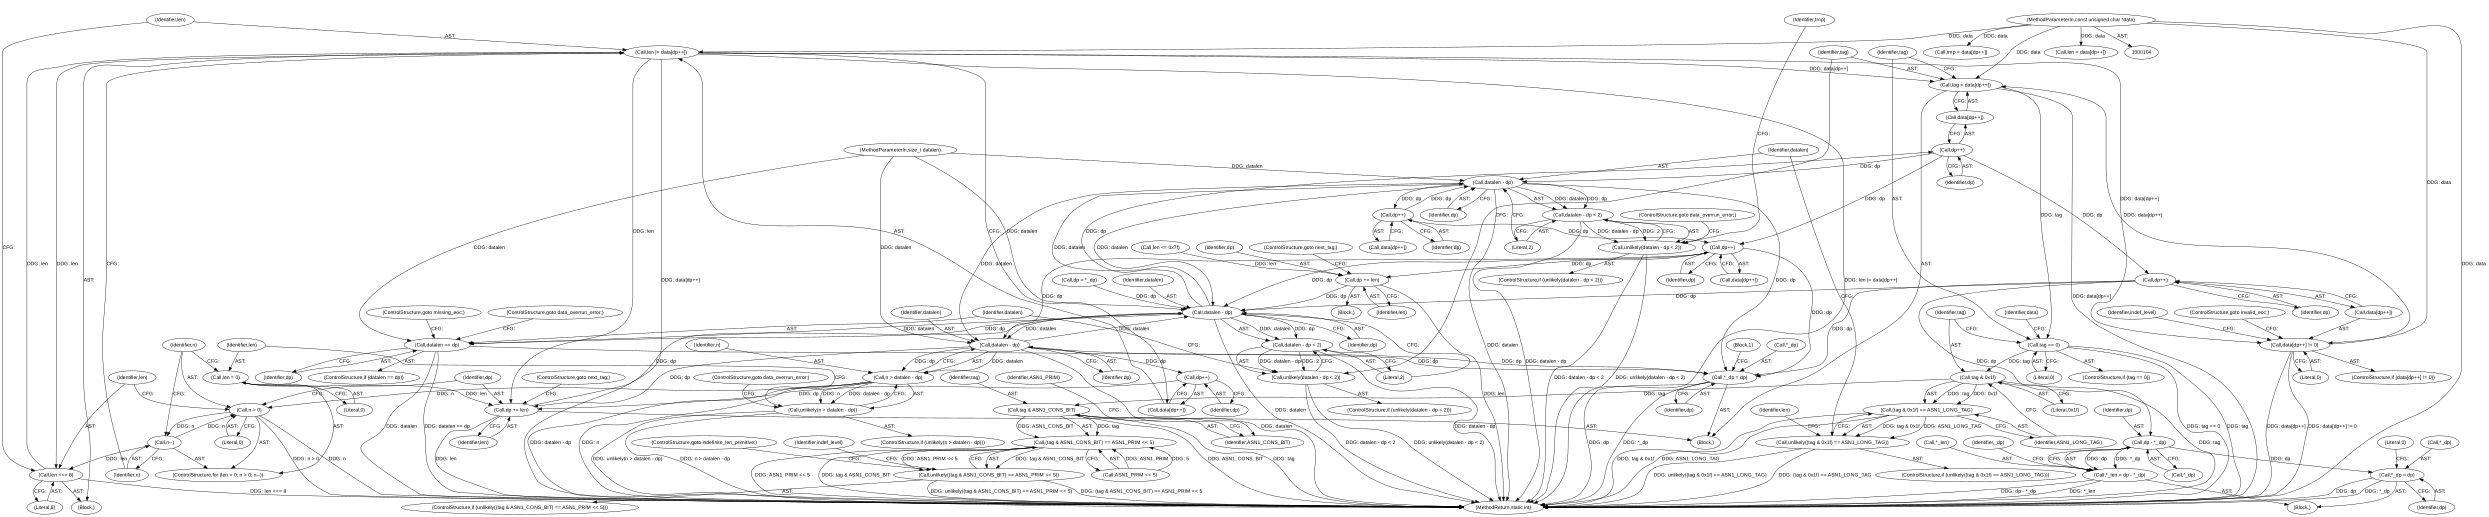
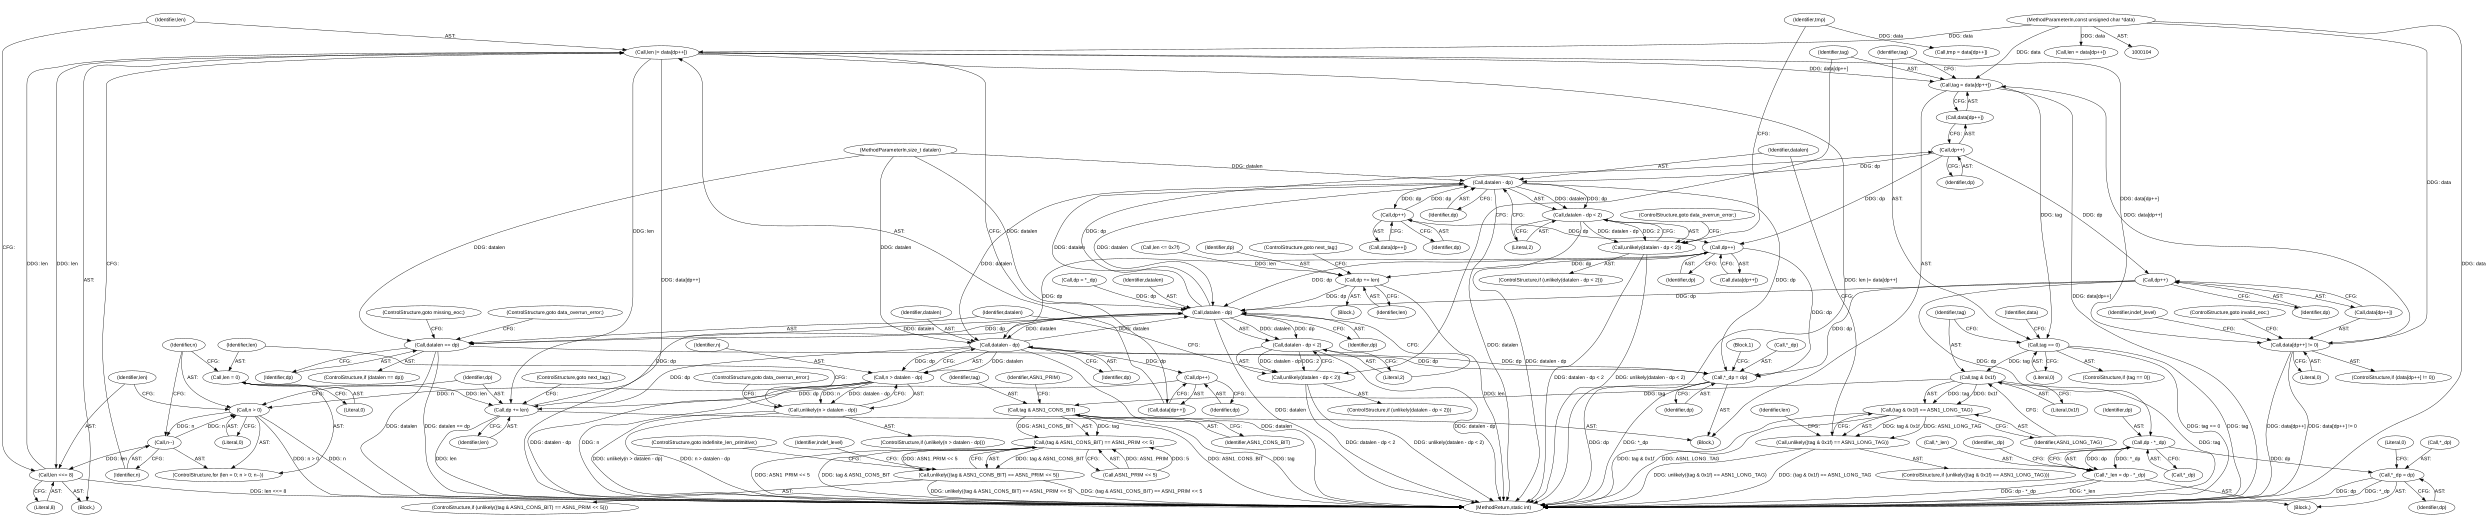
edge "(MethodParameterIn,const unsigned char *data)" -> "(Call,tmp = data[dp++])": now "(Identifier,tmp)" -> "(Call,tmp = data[dp++])"
edge "(Identifier,ASN1_PRIM)" -> "(Identifier,ASN1_CONS_BIT)": now "(Identifier,ASN1_PRIM)" -> "(Call,tag & ASN1_CONS_BIT)"
